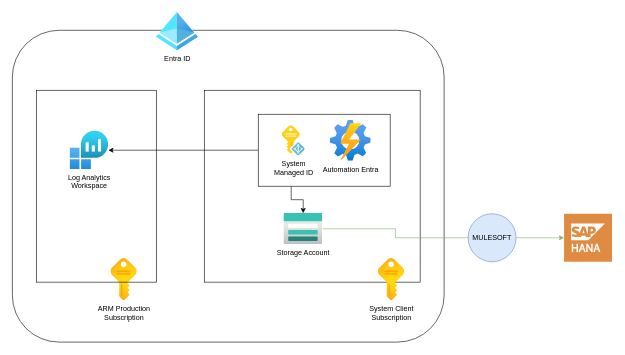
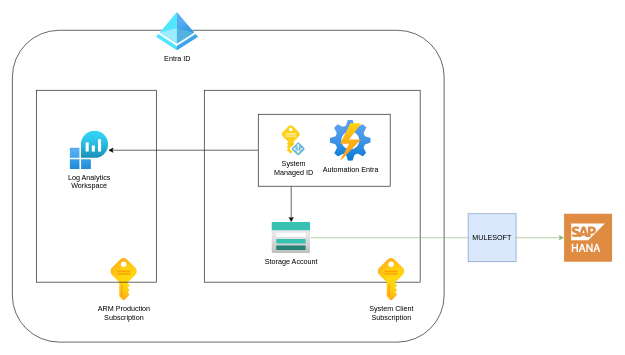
node "Storage Account": moved (303, 229) -> (291, 238)
node "MULESOFT": shape ellipse -> rectangle
